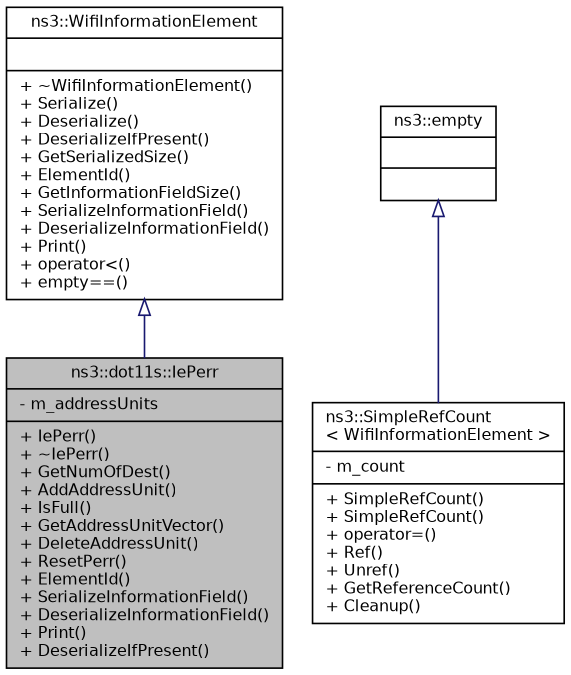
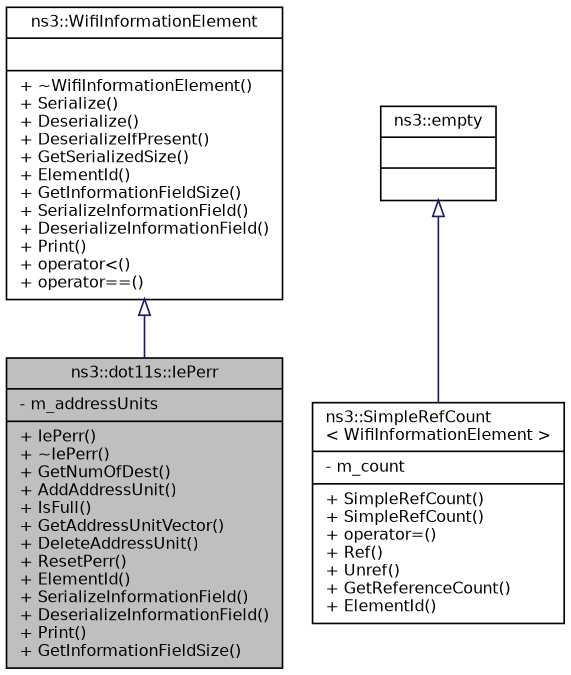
node "ns3::WifiInformationElement": text "+ empty==()" -> "+ operator==()"
node "ns3::SimpleRefCount": text "+ Cleanup()" -> "+ ElementId()"
node "ns3::dot11s::IePerr": text "+ DeserializeIfPresent()" -> "+ GetInformationFieldSize()"
